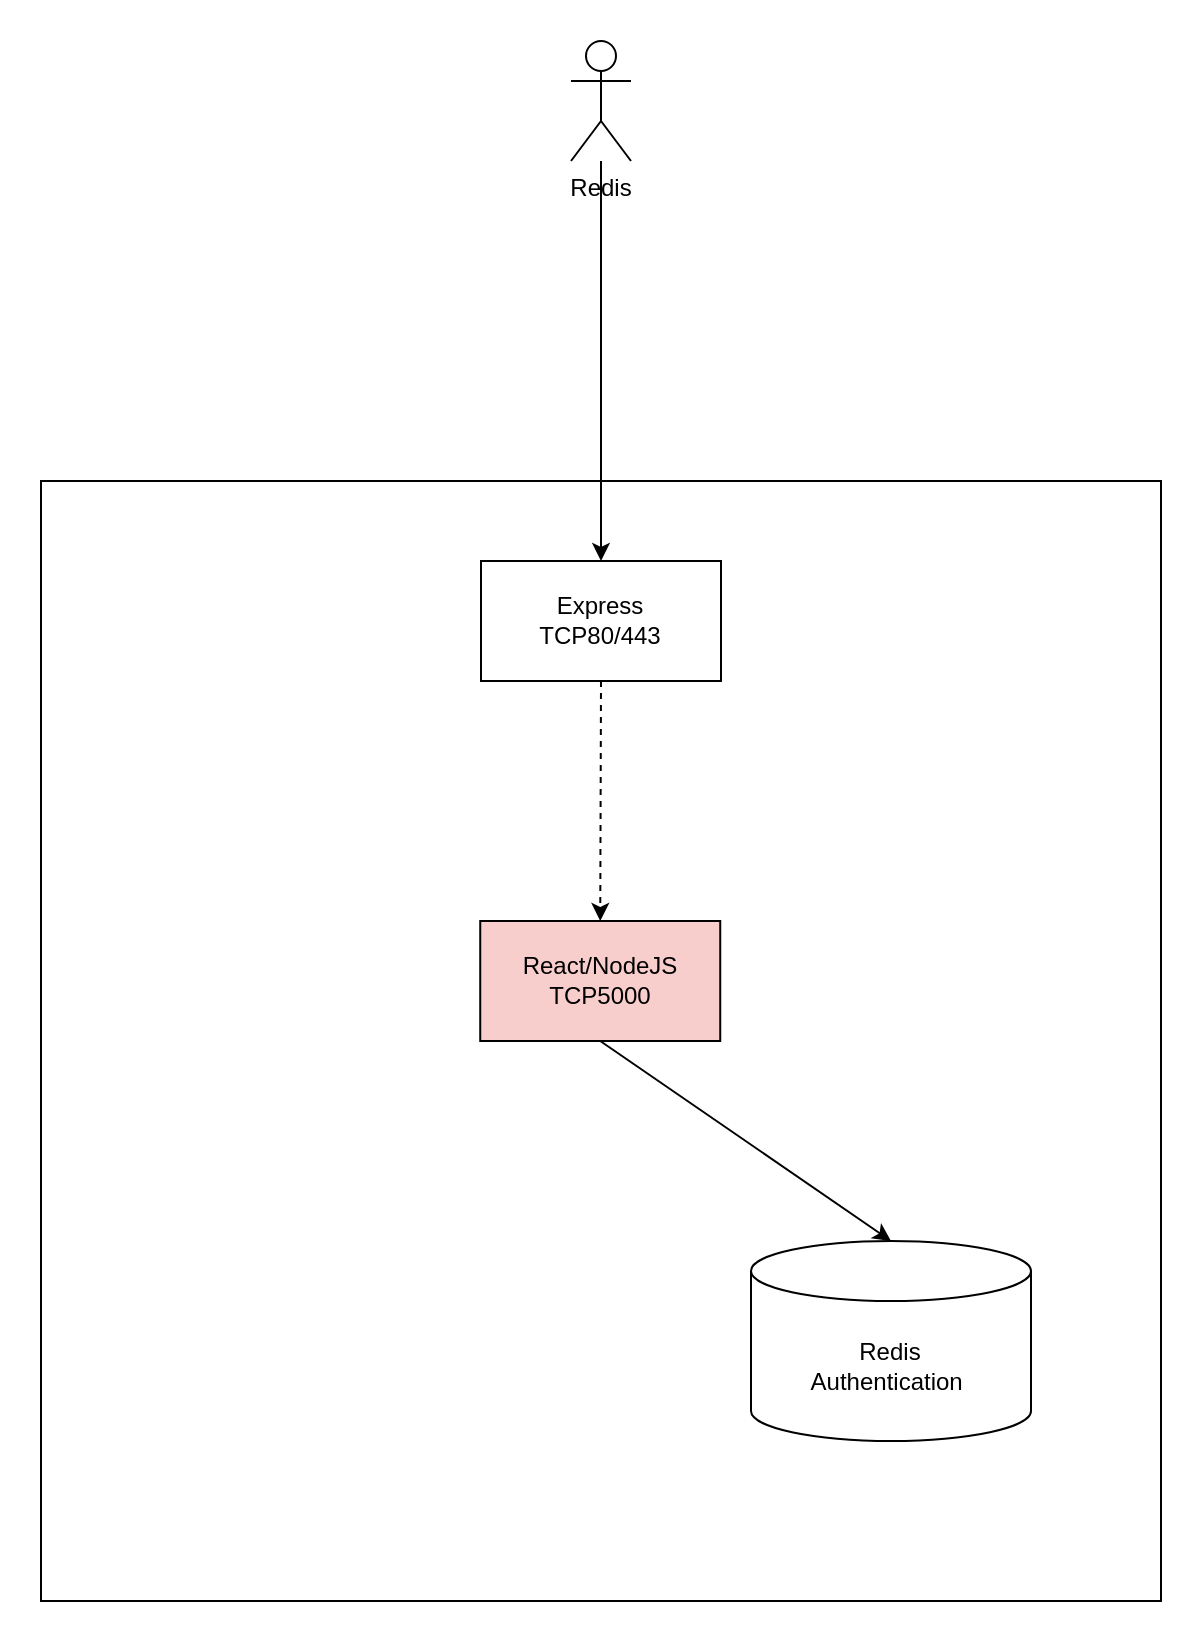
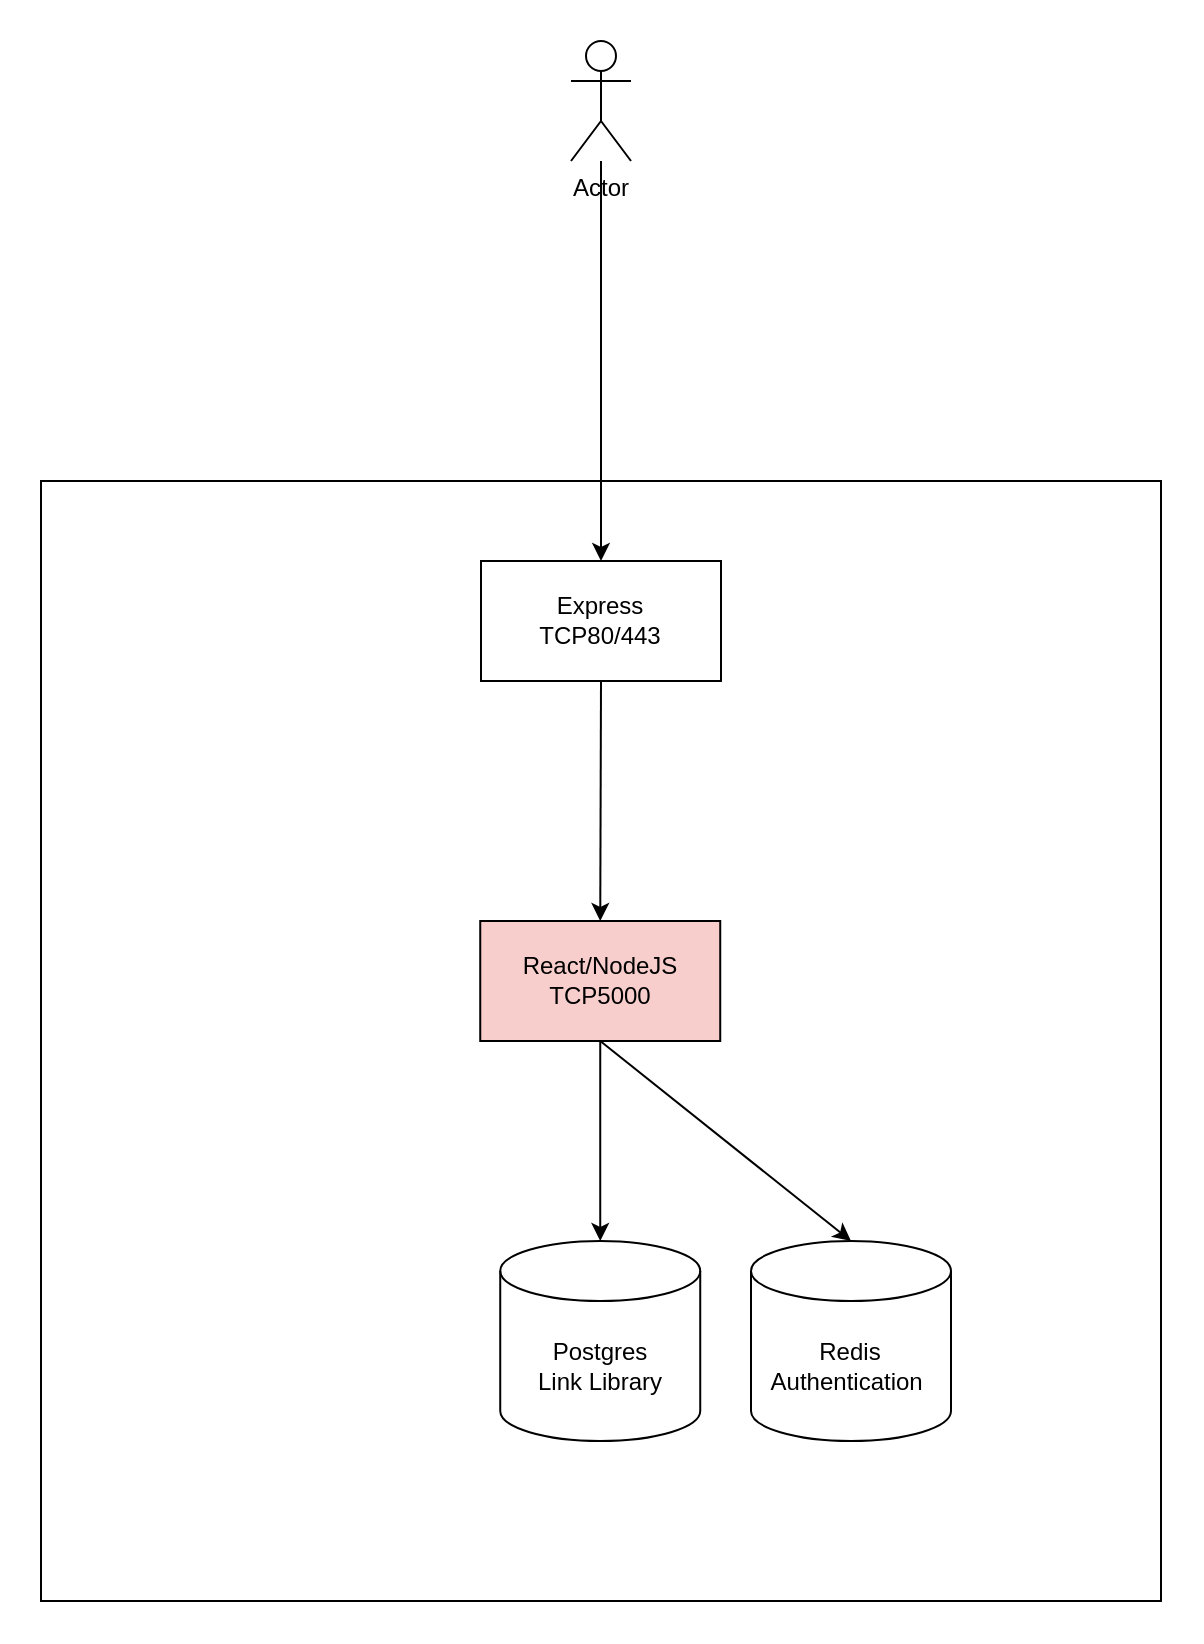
node "Redis": label "Redis" -> "Actor"
edge "Express TCP80/443" -> "React/NodeJS TCP5000": style dashed -> solid
edge "React/NodeJS TCP5000" -> "Postgres Link Library": added
node "Postgres Link Library": added
node "Redis Authentication": size 280x200 -> 200x200
